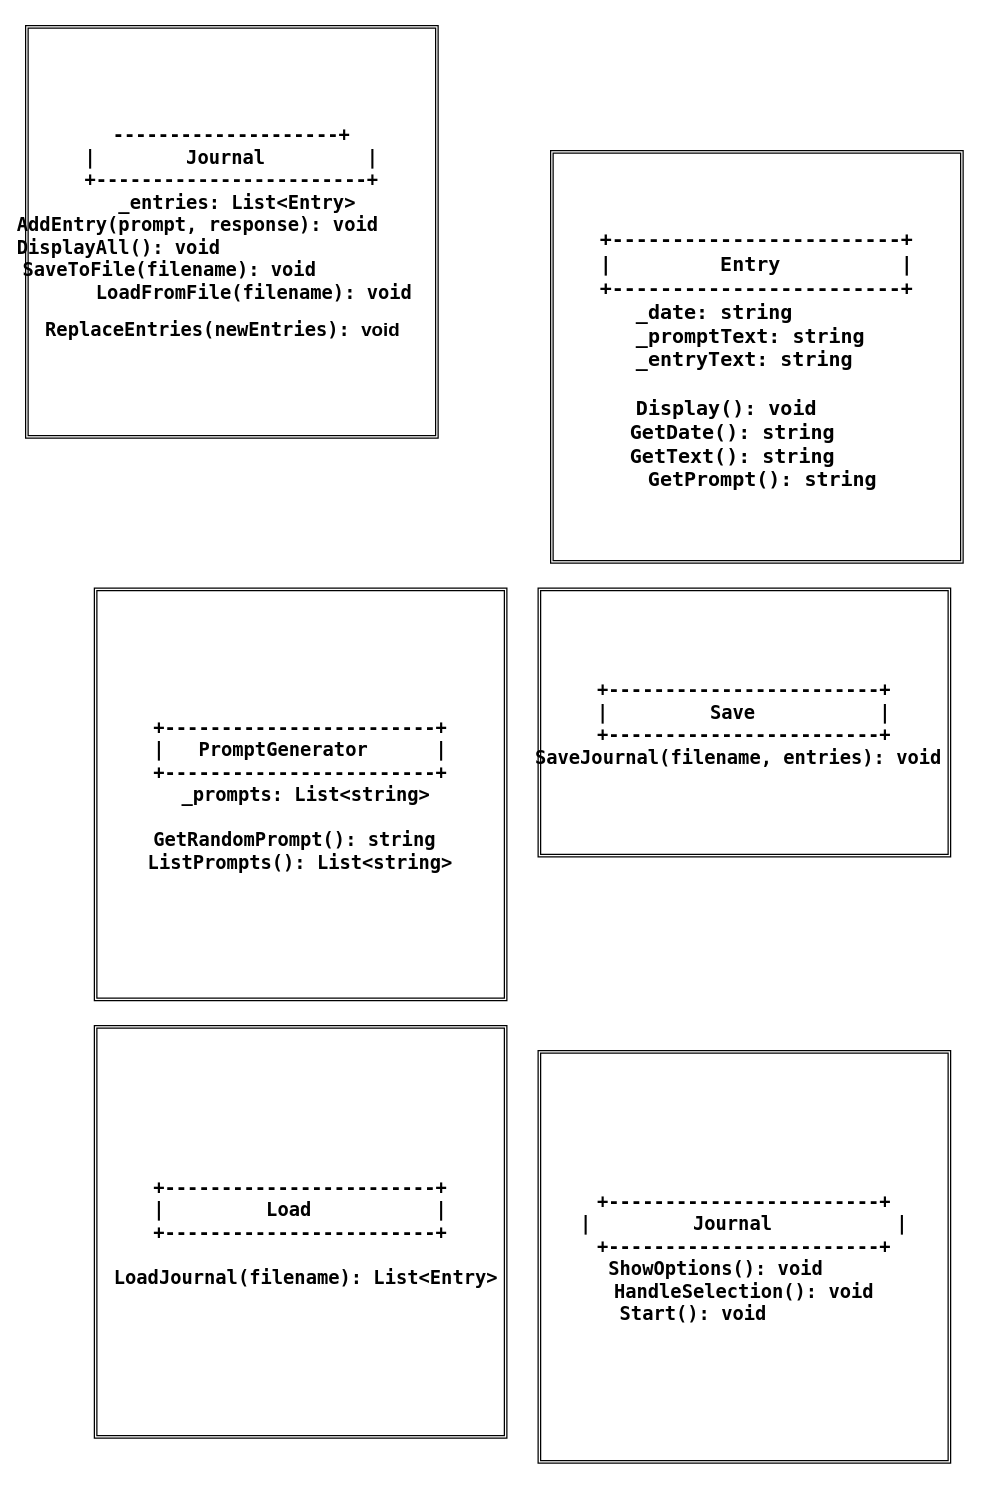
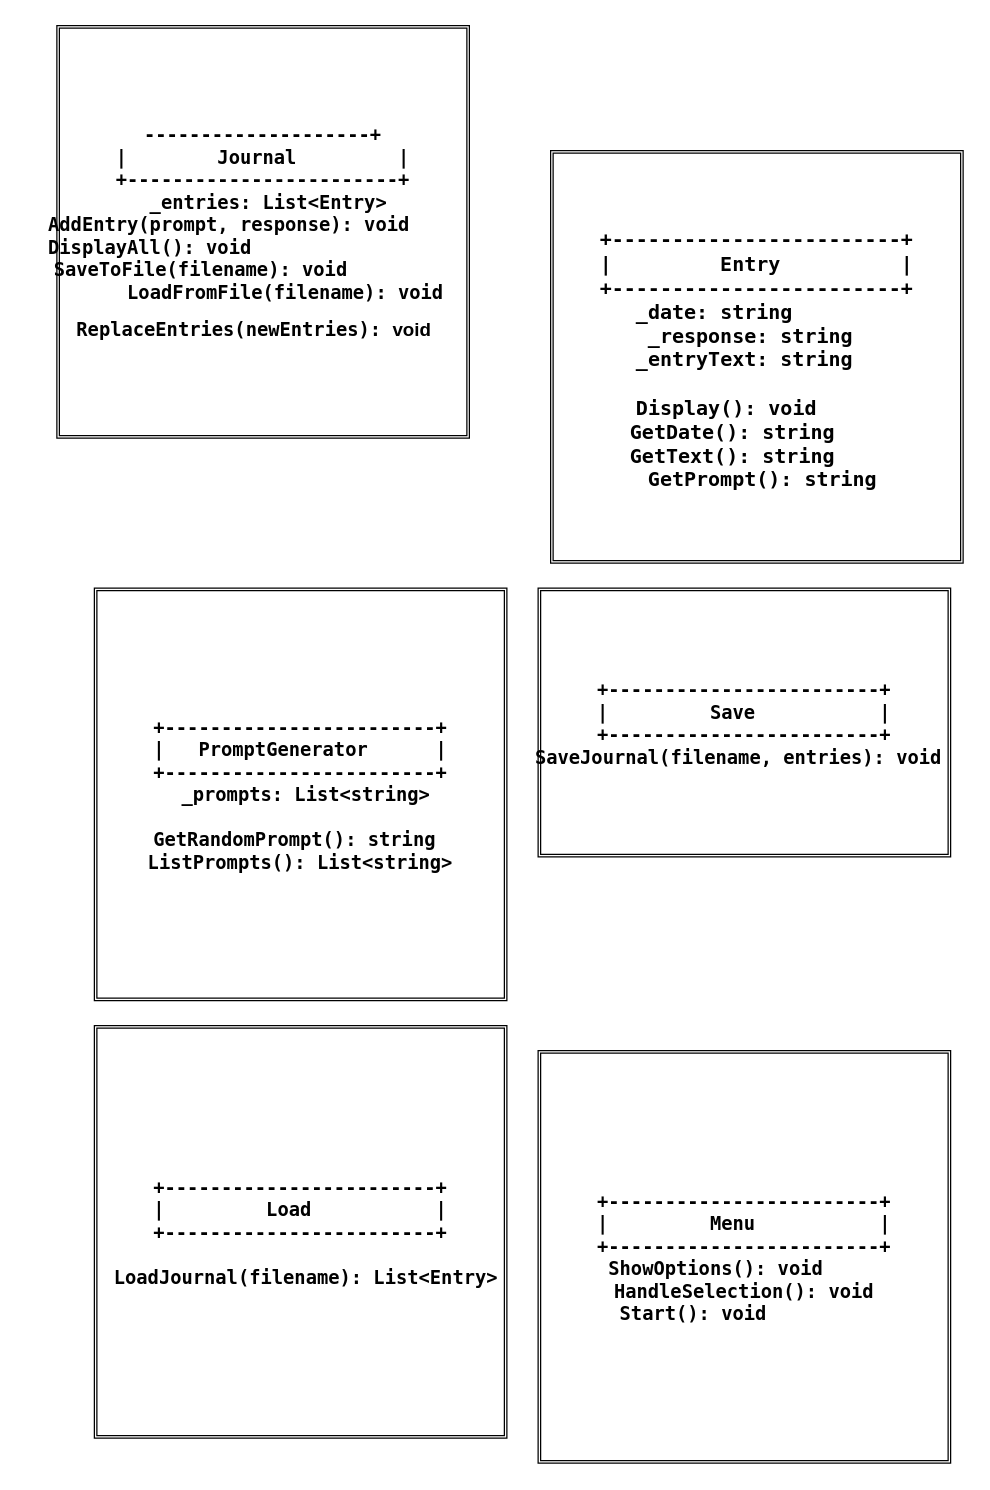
node "--------------------+ | Journal | +------------------------+ _entries: List<Entry> AddEntry(prompt, response): void DisplayAll(): void SaveToFile(filename): void LoadFromFile(filename): voidReplaceEntries(newEntries): void": moved (232, 232) -> (263, 232)
node "+------------------------+ | Entry | +------------------------+ _date: string _promptText: string _entryText: string Display(): void GetDate(): string GetText(): string GetPrompt(): string": label "+------------------------+ | Entry | +------------------------+ _date: string _promptText: string _entryText: string Display(): void GetDate(): string GetText(): string GetPrompt(): string" -> "+------------------------+ | Entry | +------------------------+ _date: string _response: string _entryText: string Display(): void GetDate(): string GetText(): string GetPrompt(): string"
node "+------------------------+ | Journal | +------------------------+ ShowOptions(): void HandleSelection(): void Start(): void": label "+------------------------+ | Journal | +------------------------+ ShowOptions(): void HandleSelection(): void Start(): void" -> "+------------------------+ | Menu | +------------------------+ ShowOptions(): void HandleSelection(): void Start(): void"
